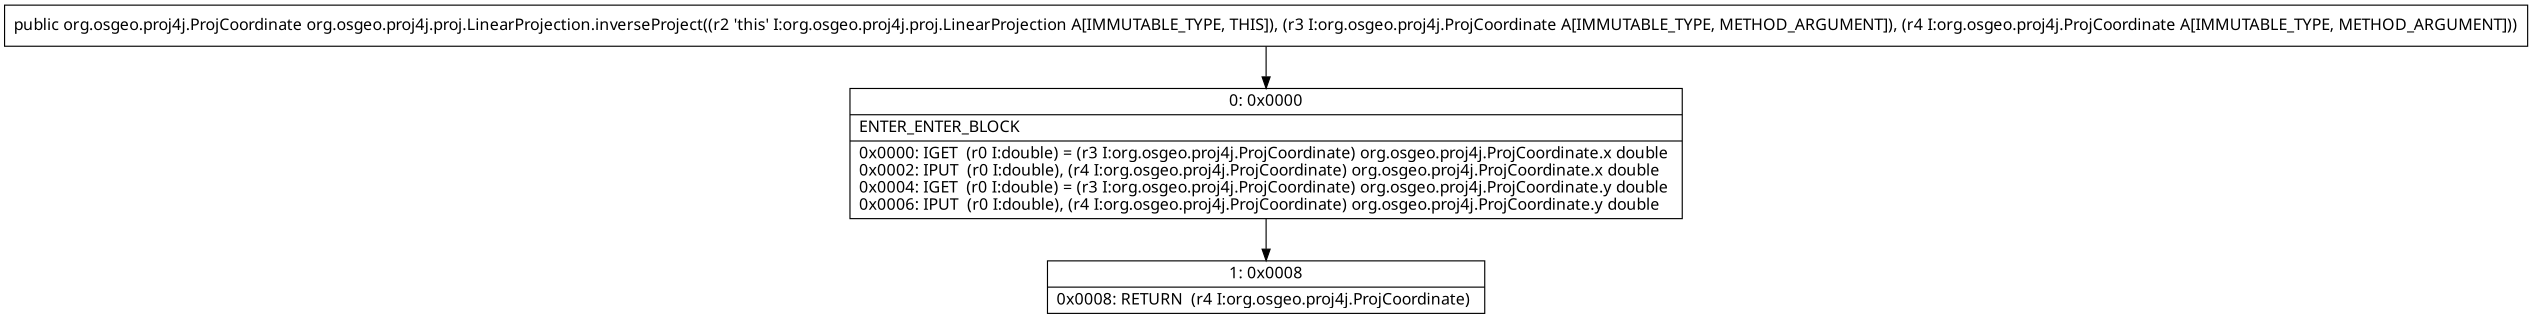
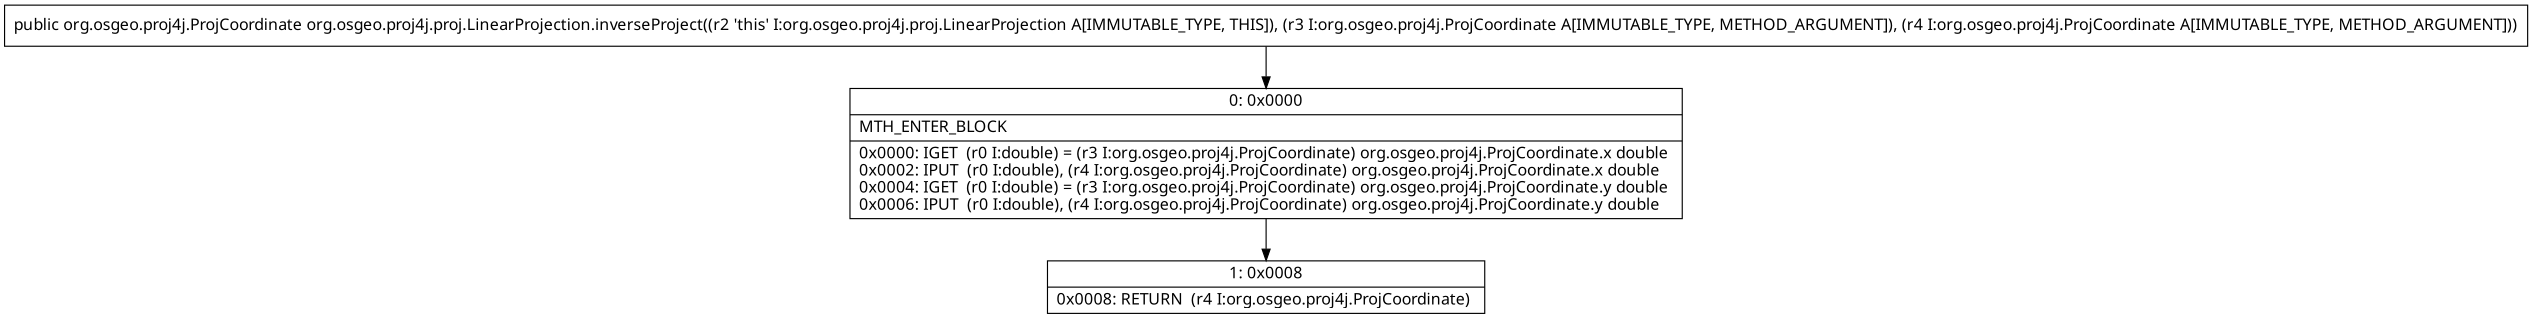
node "0: 0x0000": text "ENTER_ENTER_BLOCK" -> "MTH_ENTER_BLOCK"
